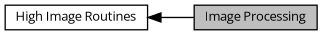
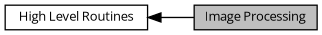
node "High Image Routines": label "High Image Routines" -> "High Level Routines"
